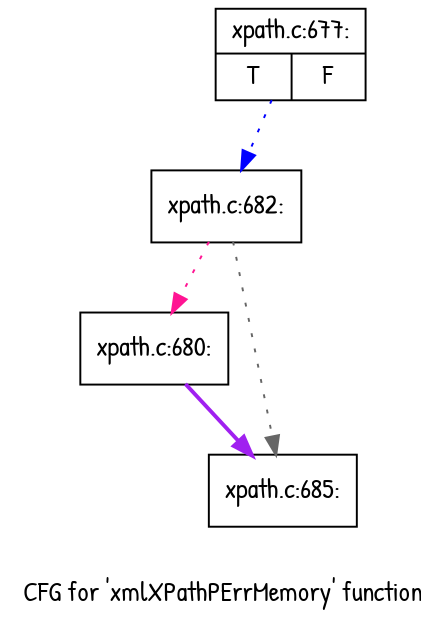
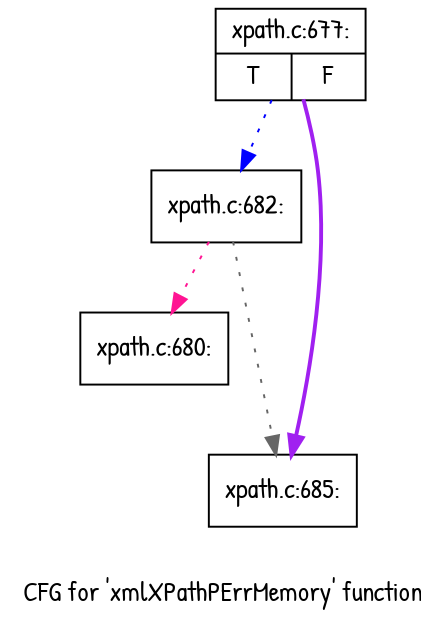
edge "xpath.c:680:" -> "xpath.c:685:": now "xpath.c:677:" -> "xpath.c:685:"
